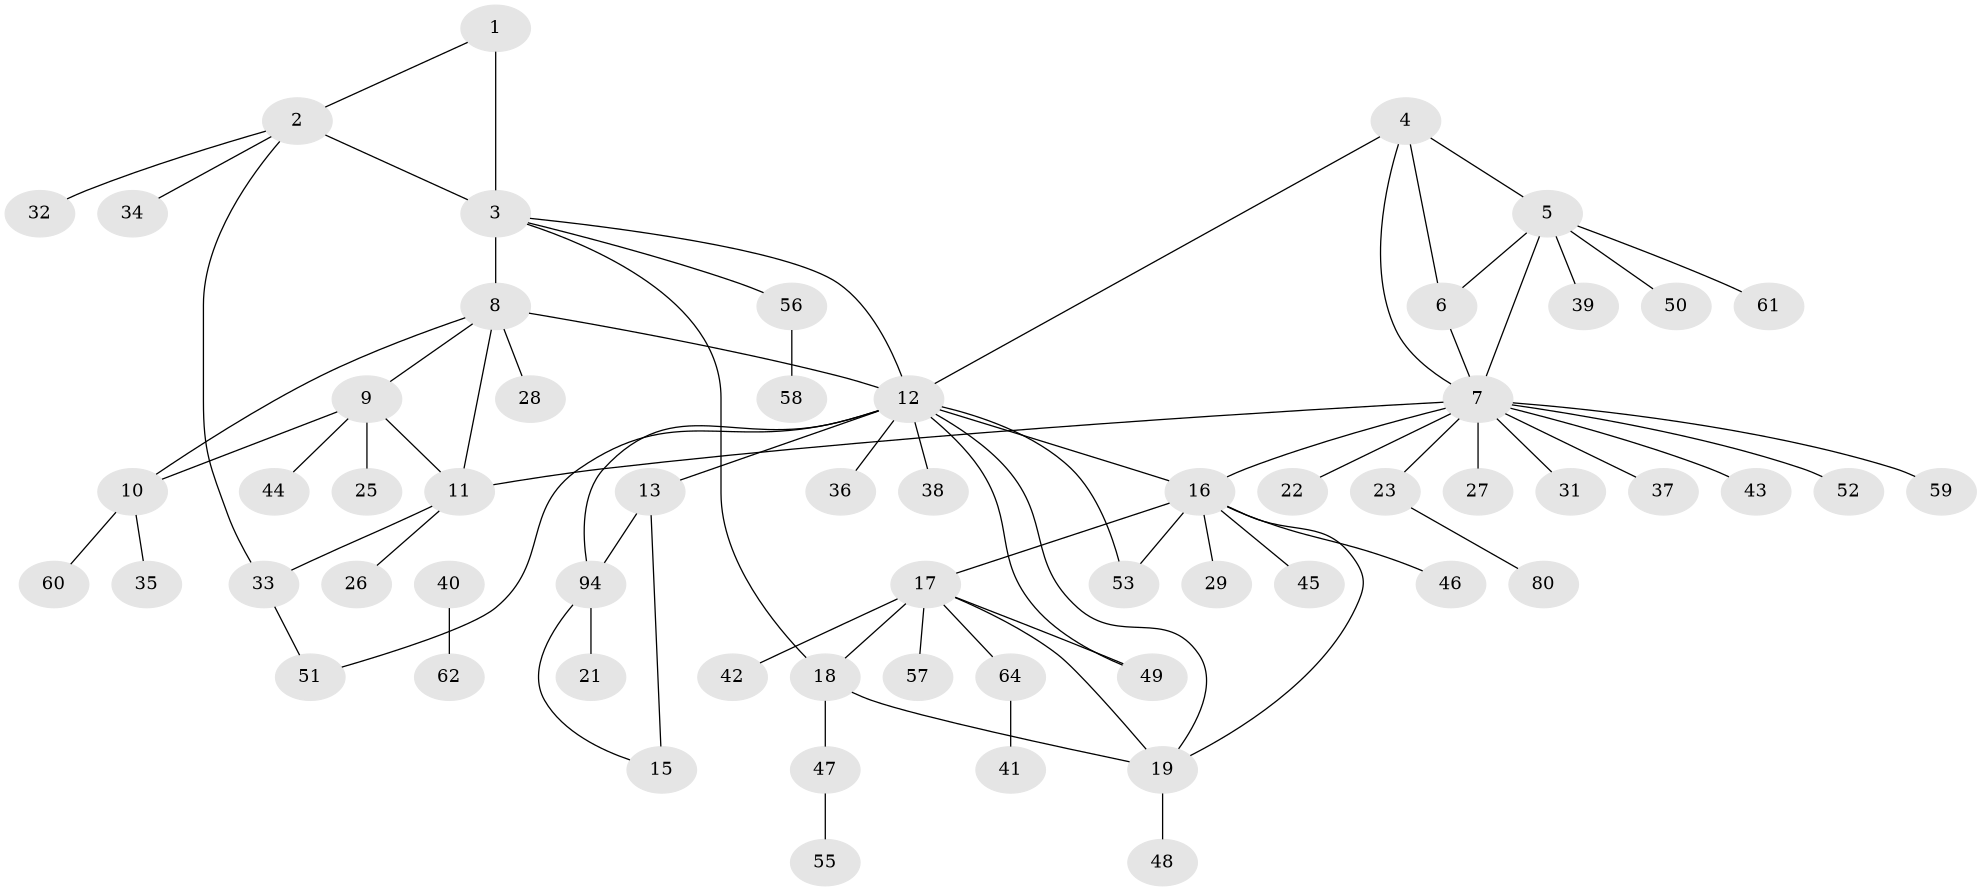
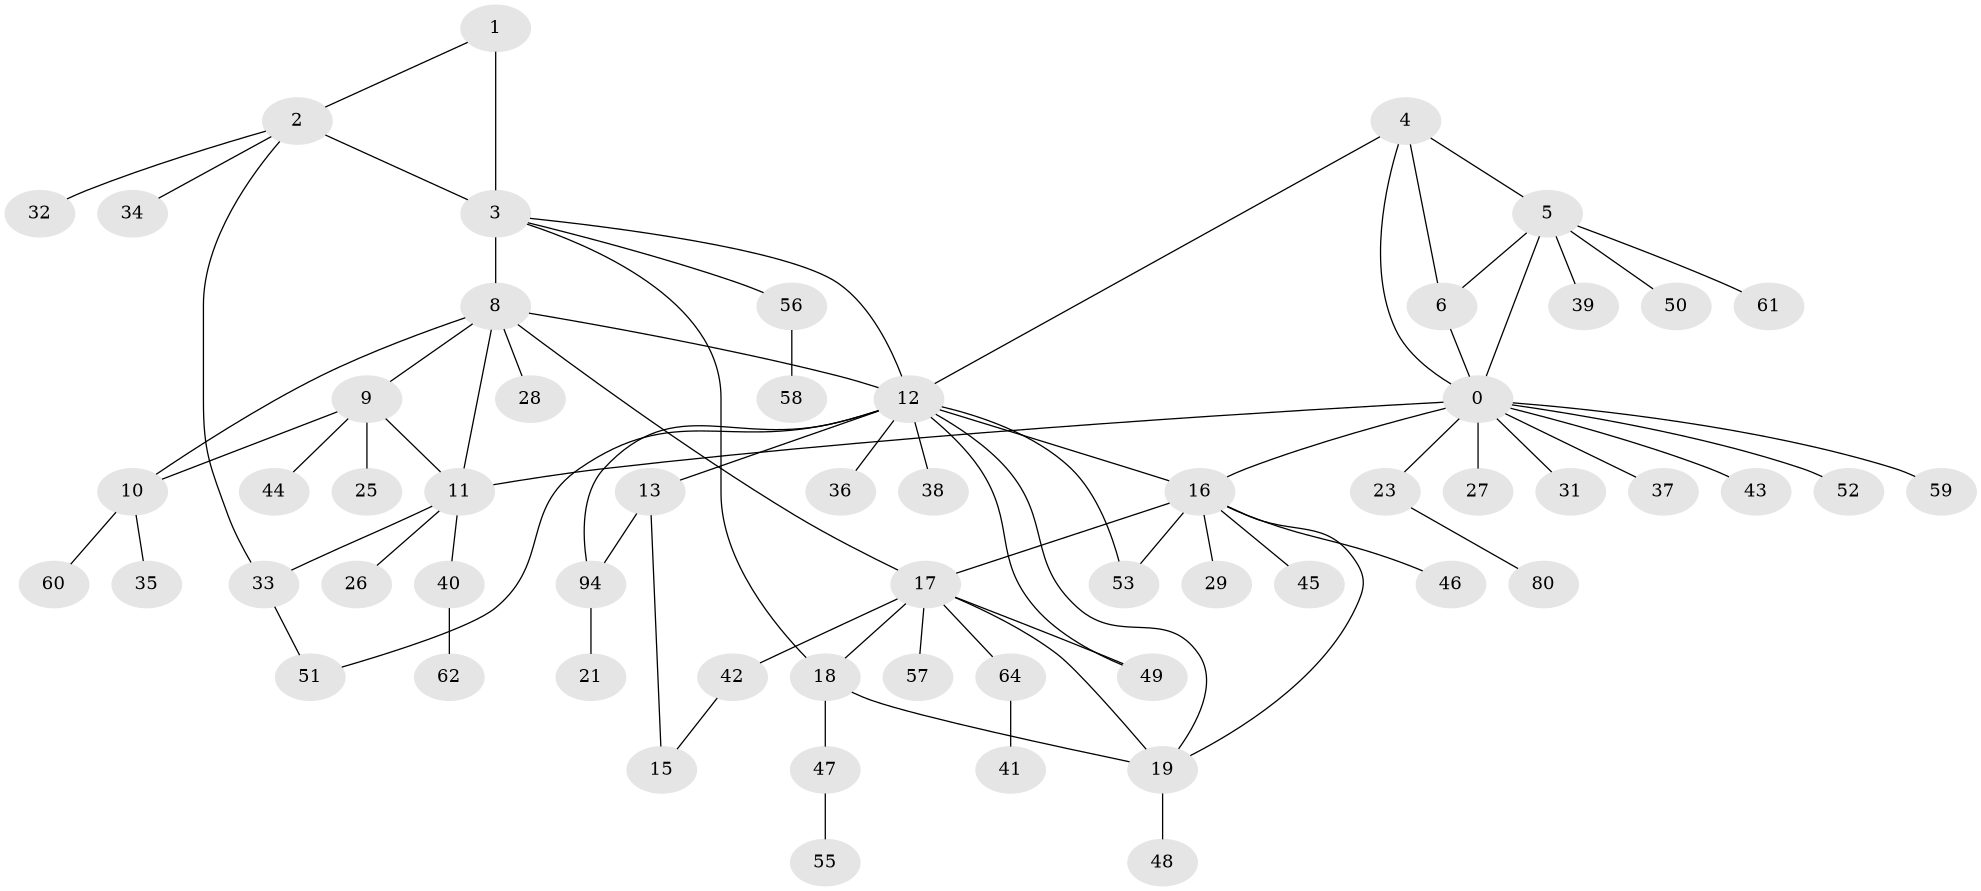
node "7": label "7" -> "0"
edge "8" -- "17": added
node "22": removed
edge "11" -- "40": added
edge "94" -- "15": now "42" -- "15"
